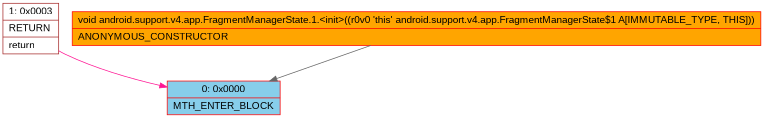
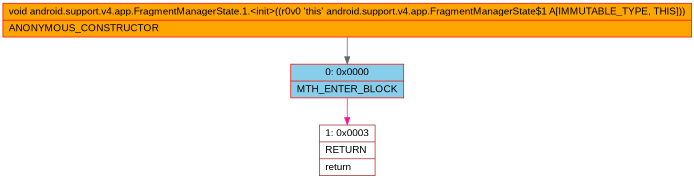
edge "1: 0x0003" -> "0: 0x0000": reversed
